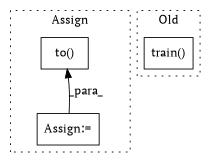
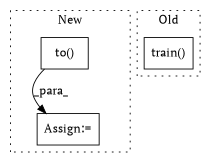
cluster "Assign": label "Assign" -> "New"
edge "Assign:=" -> "to()": reversed
